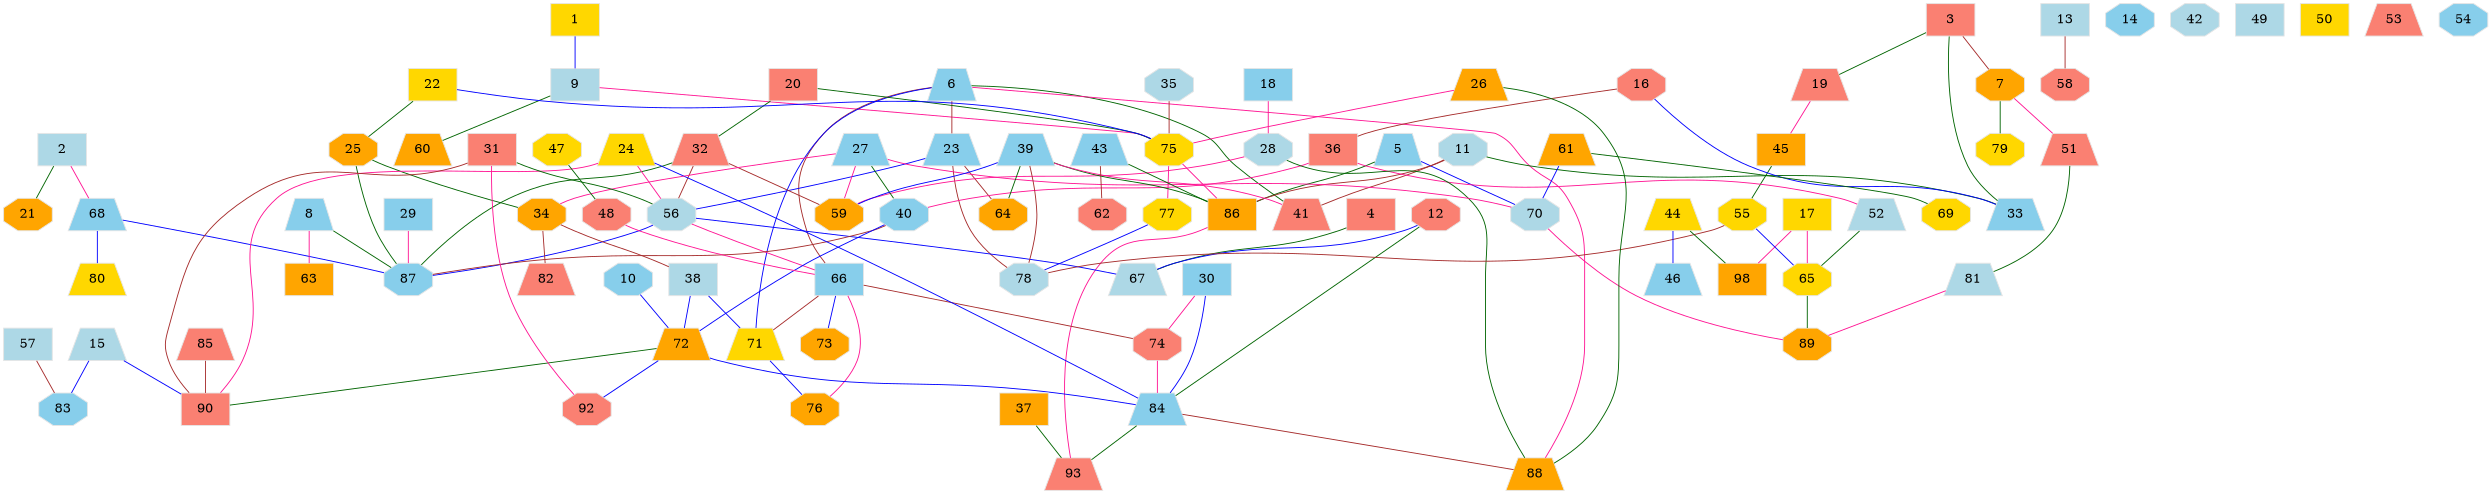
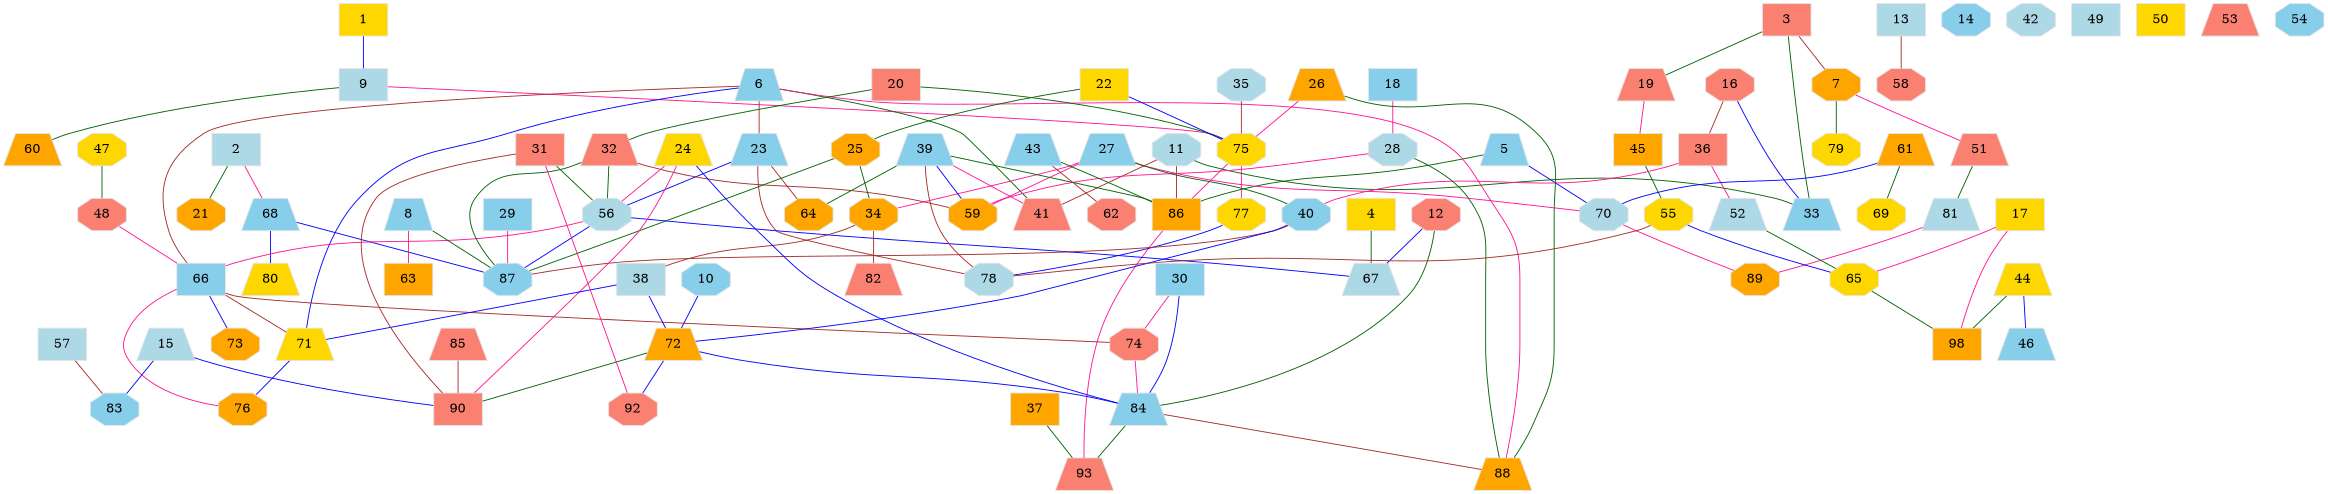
edge "32" -- "56": color brown -> darkgreen
node "4": fillcolor salmon -> gold
edge "65" -- "89": now "65" -- "98"
